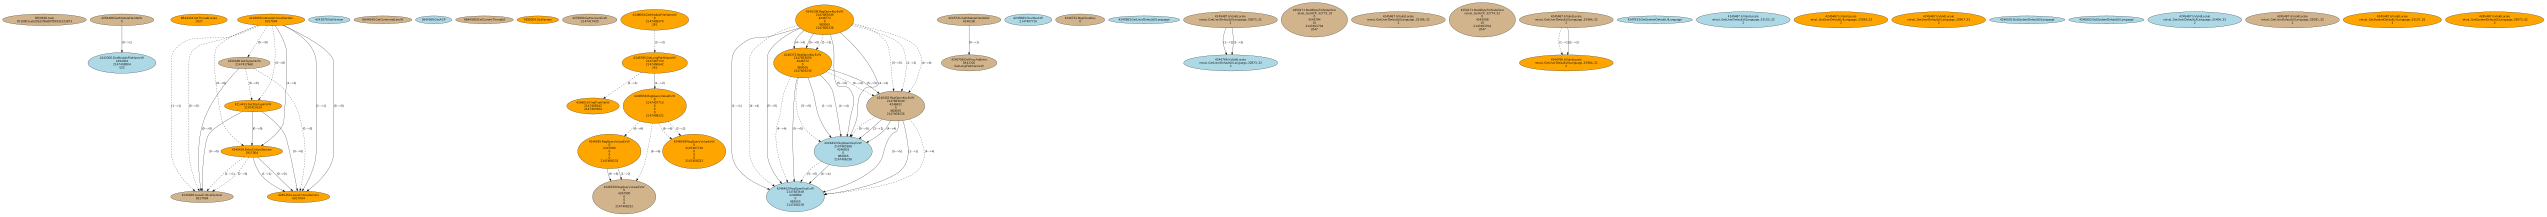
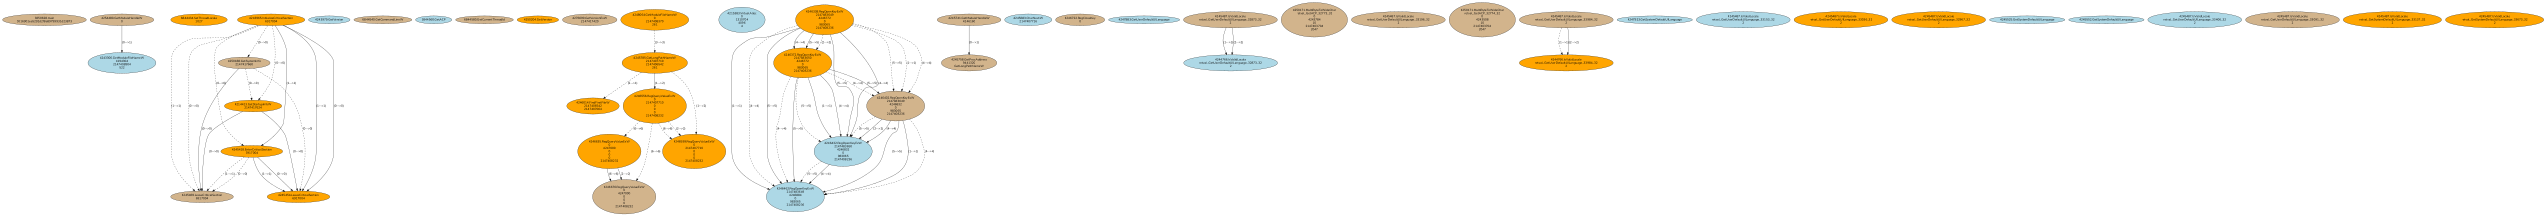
node "4215383.VirtualAlloc 0 1310704 4096 4": added
edge "4245785.GetLongPathNameW 2147407710 2147406542 261" -> "4246599.RegQueryValueExW 0 2147407710 0 0 0 2147408232": added, label "(1-->2)"
edge "4214413.GetStartupInfoW 2147417624" -> "4245418.EnterCriticalSection 6917004": removed, label "(0-->0)"
